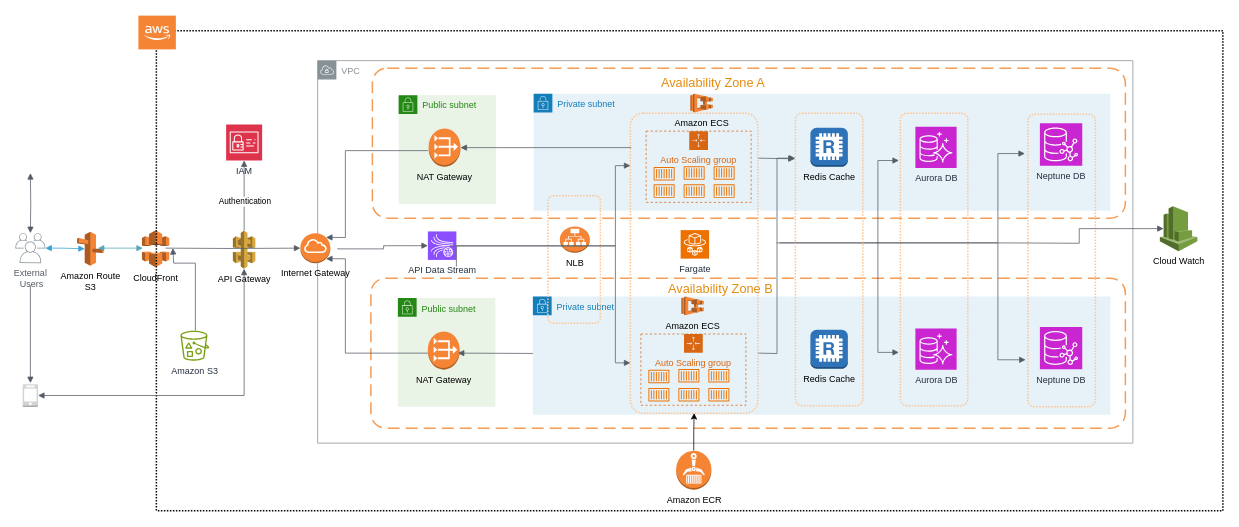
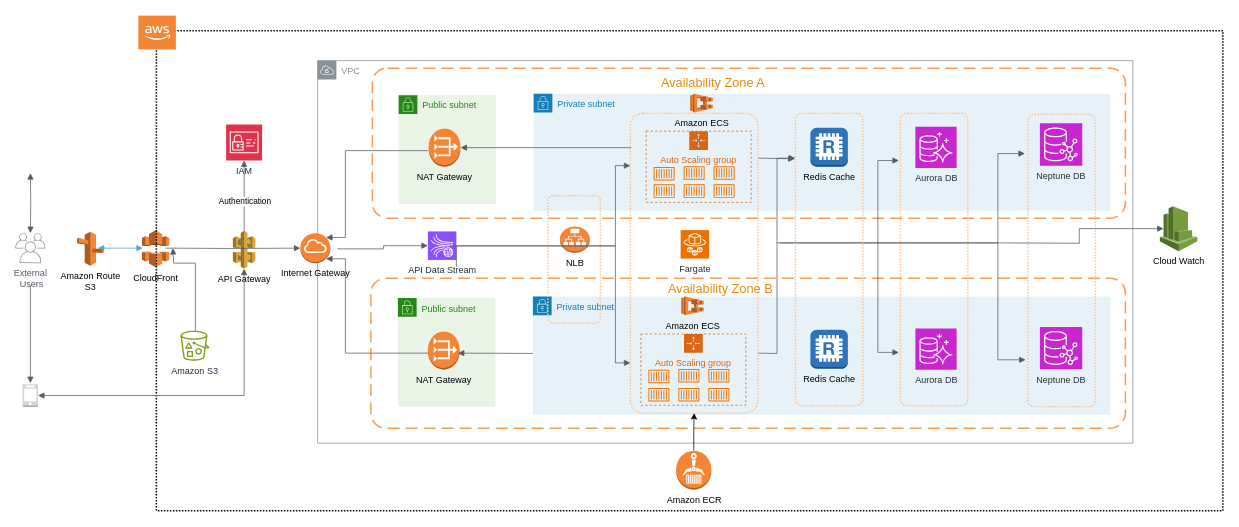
edge "External Users" -- "Amazon Route S3": removed
